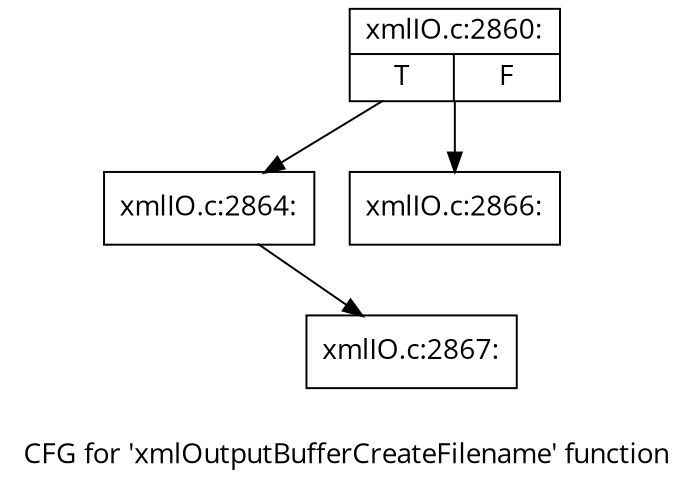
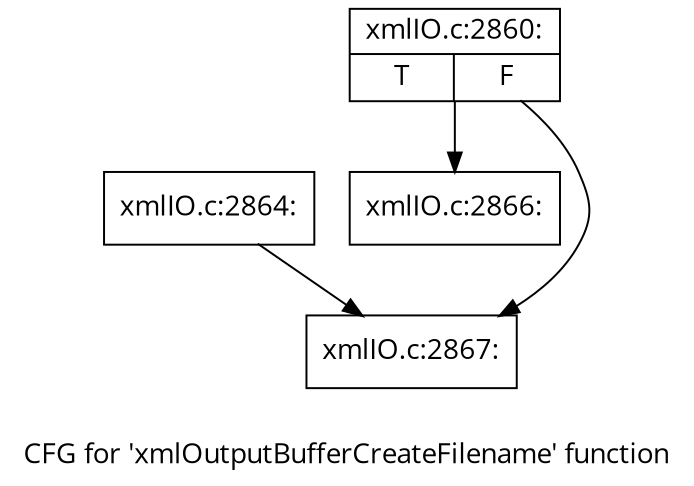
edge "xmlIO.c:2860:" -> "xmlIO.c:2864:": now "xmlIO.c:2860:" -> "xmlIO.c:2867:"
